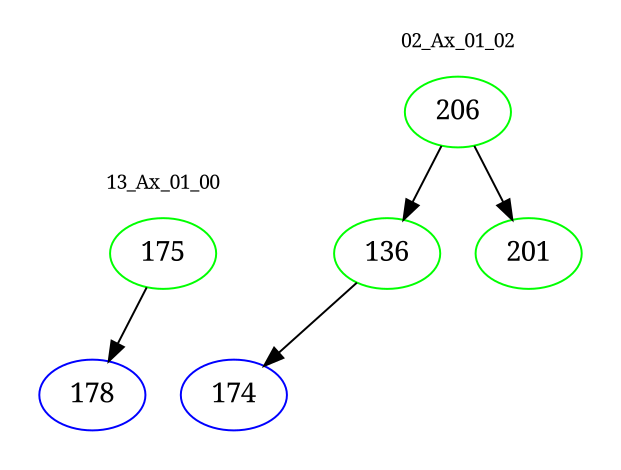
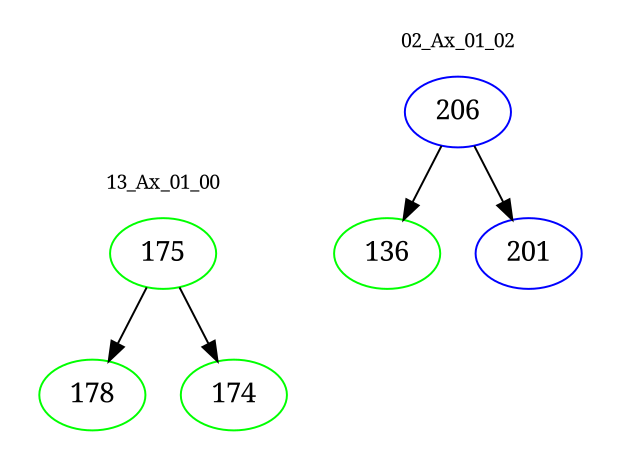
node "206": color green -> blue
node "201": color green -> blue
edge "136" -> "174": now "175" -> "174"
node "178": color blue -> green
node "174": color blue -> green
